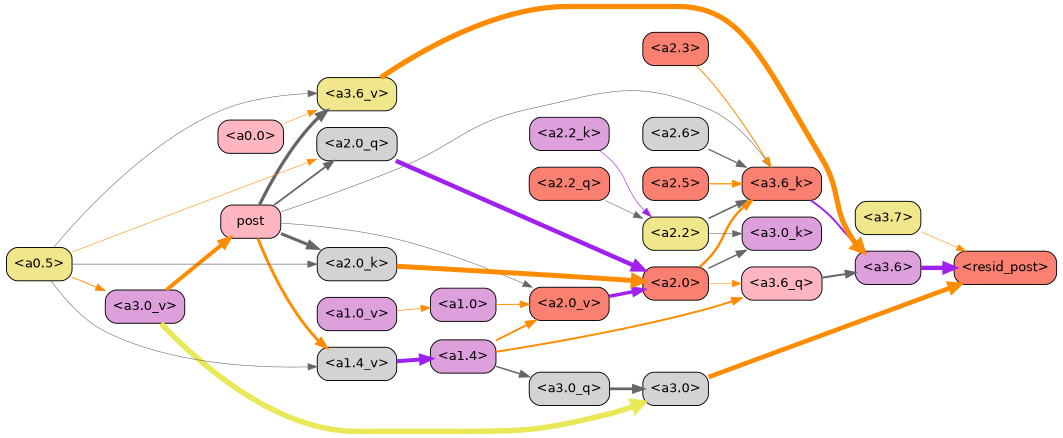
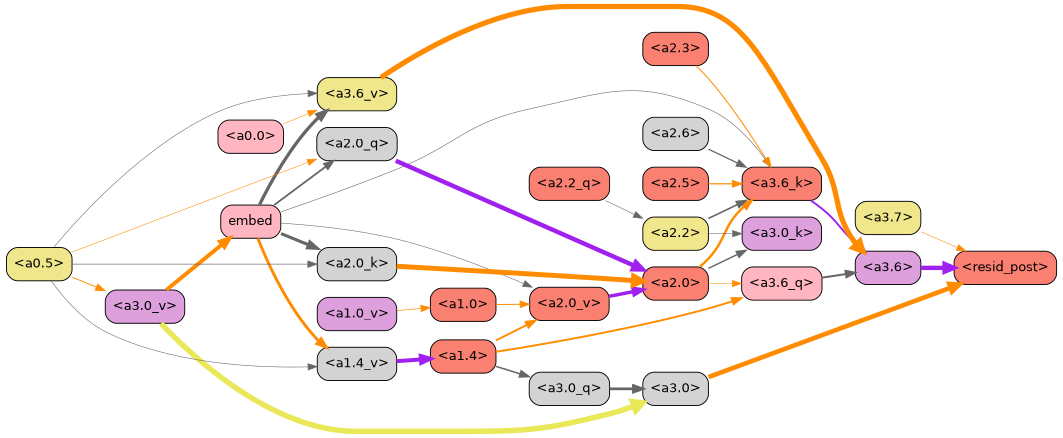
node "<a2.2_k>": removed
node "post": label "post" -> "embed"
node "<a1.0>": fillcolor plum -> salmon
node "<a1.4>": fillcolor plum -> salmon
